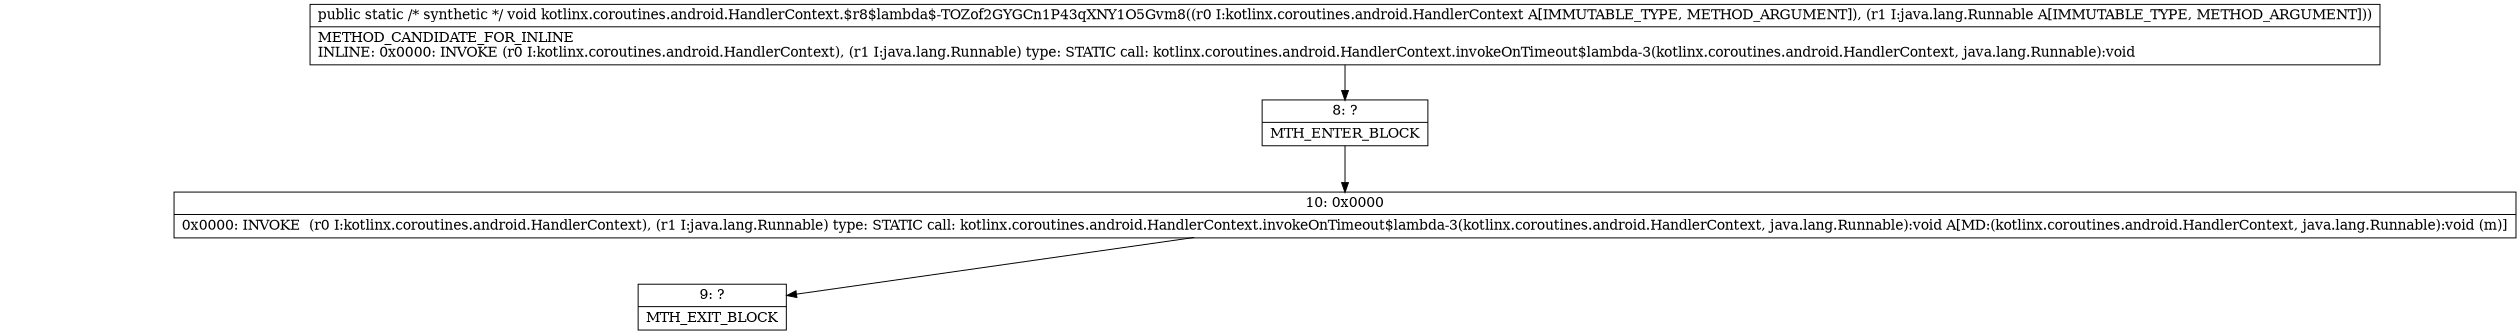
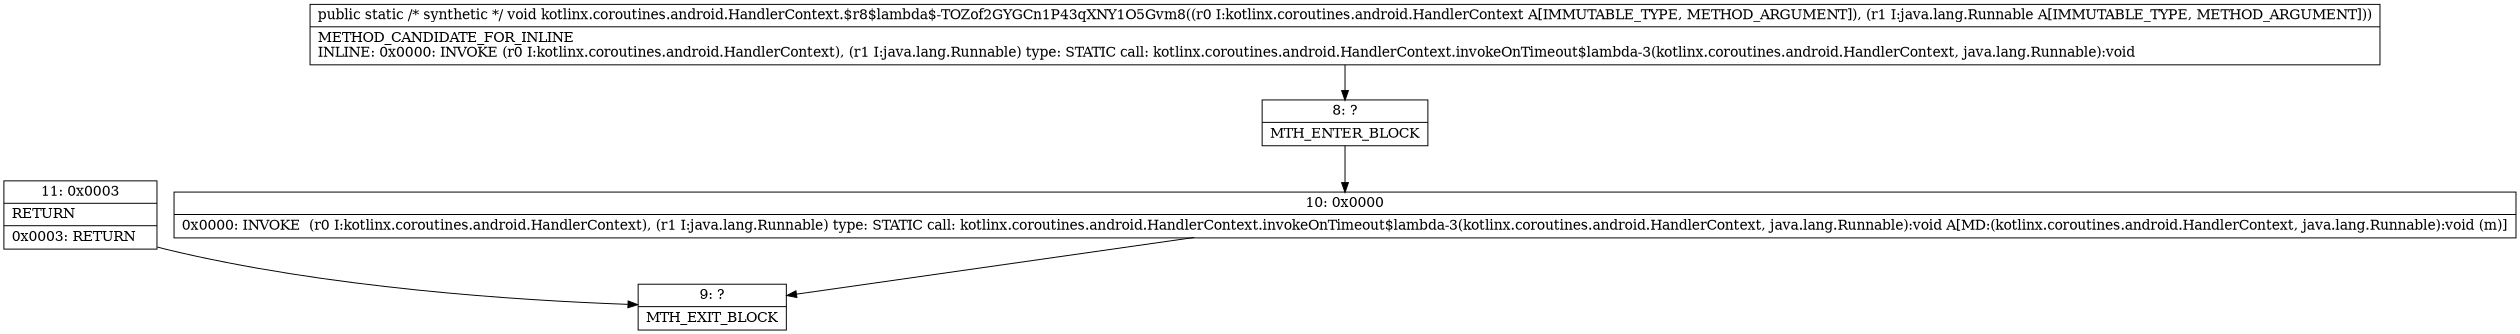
node "11: 0x0003": added
